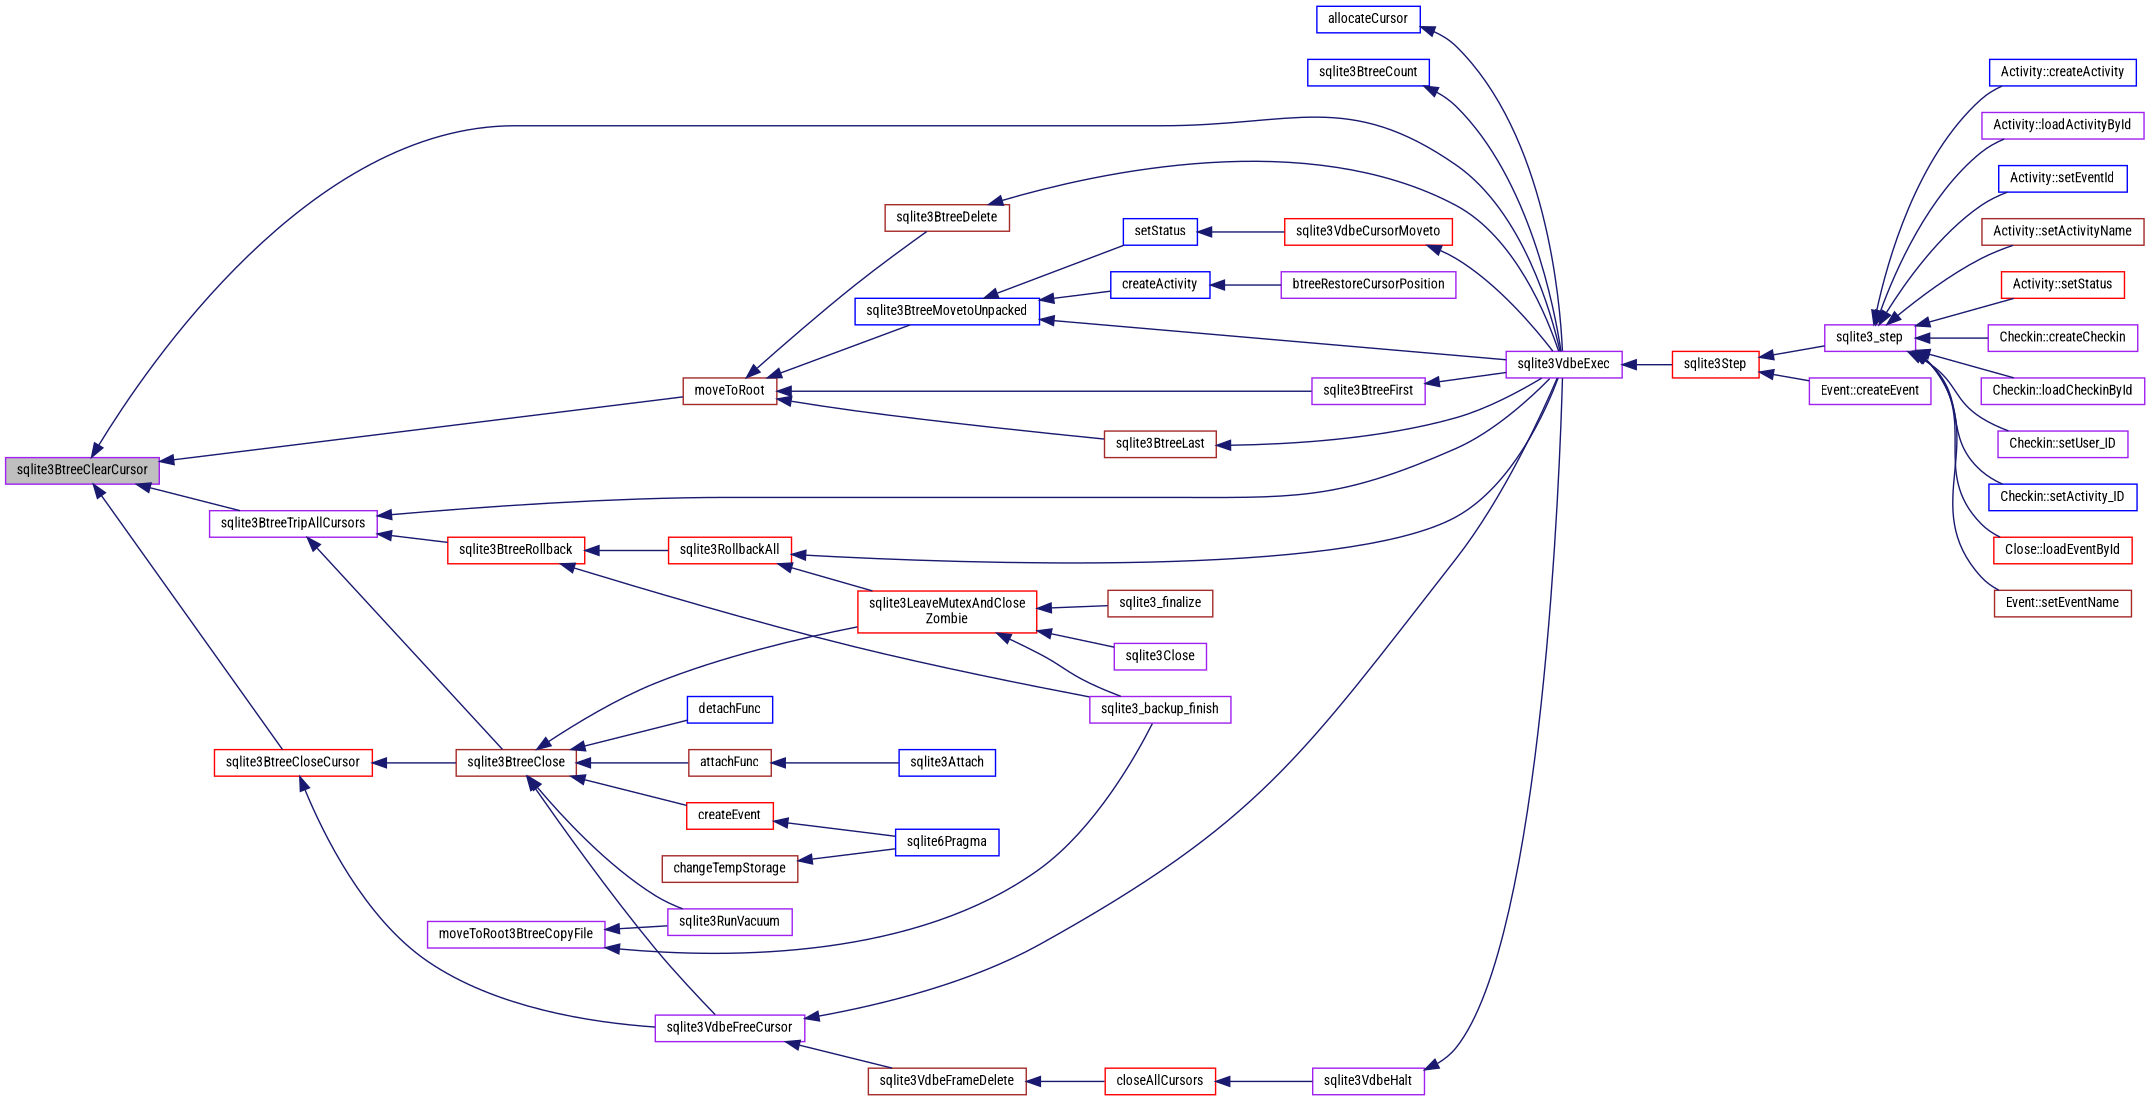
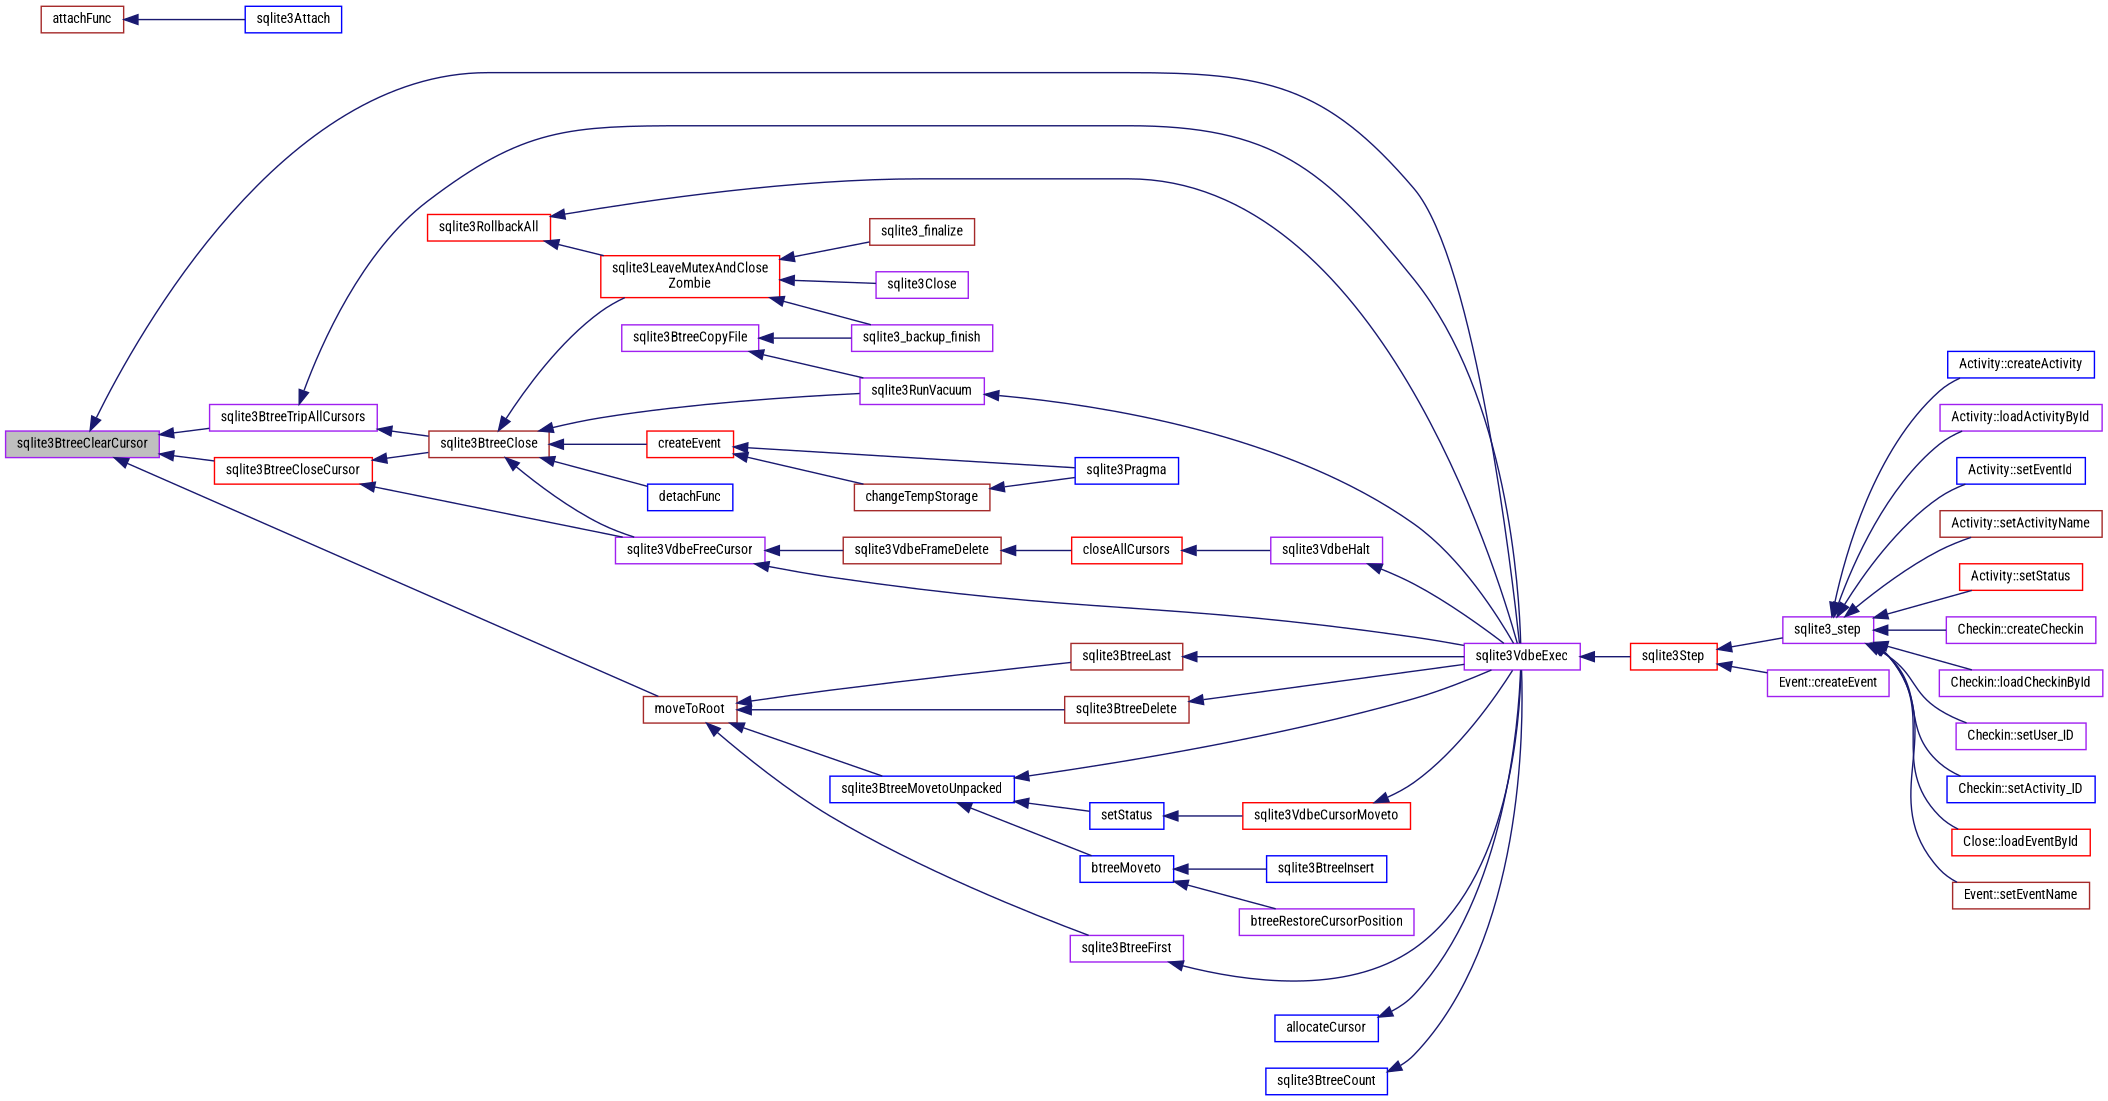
node "createActivity": label "createActivity" -> "btreeMoveto"
edge "sqlite3VdbeExec" -> "sqlite3RunVacuum": added
edge "changeTempStorage" -> "createEvent": added
node "sqlite3BtreeRollback": removed
edge "attachFunc" -> "sqlite3BtreeClose": removed
node "sqlite6Pragma": label "sqlite6Pragma" -> "sqlite3Pragma"
node "sqlite3BtreeInsert": added
node "moveToRoot3BtreeCopyFile": label "moveToRoot3BtreeCopyFile" -> "sqlite3BtreeCopyFile"
